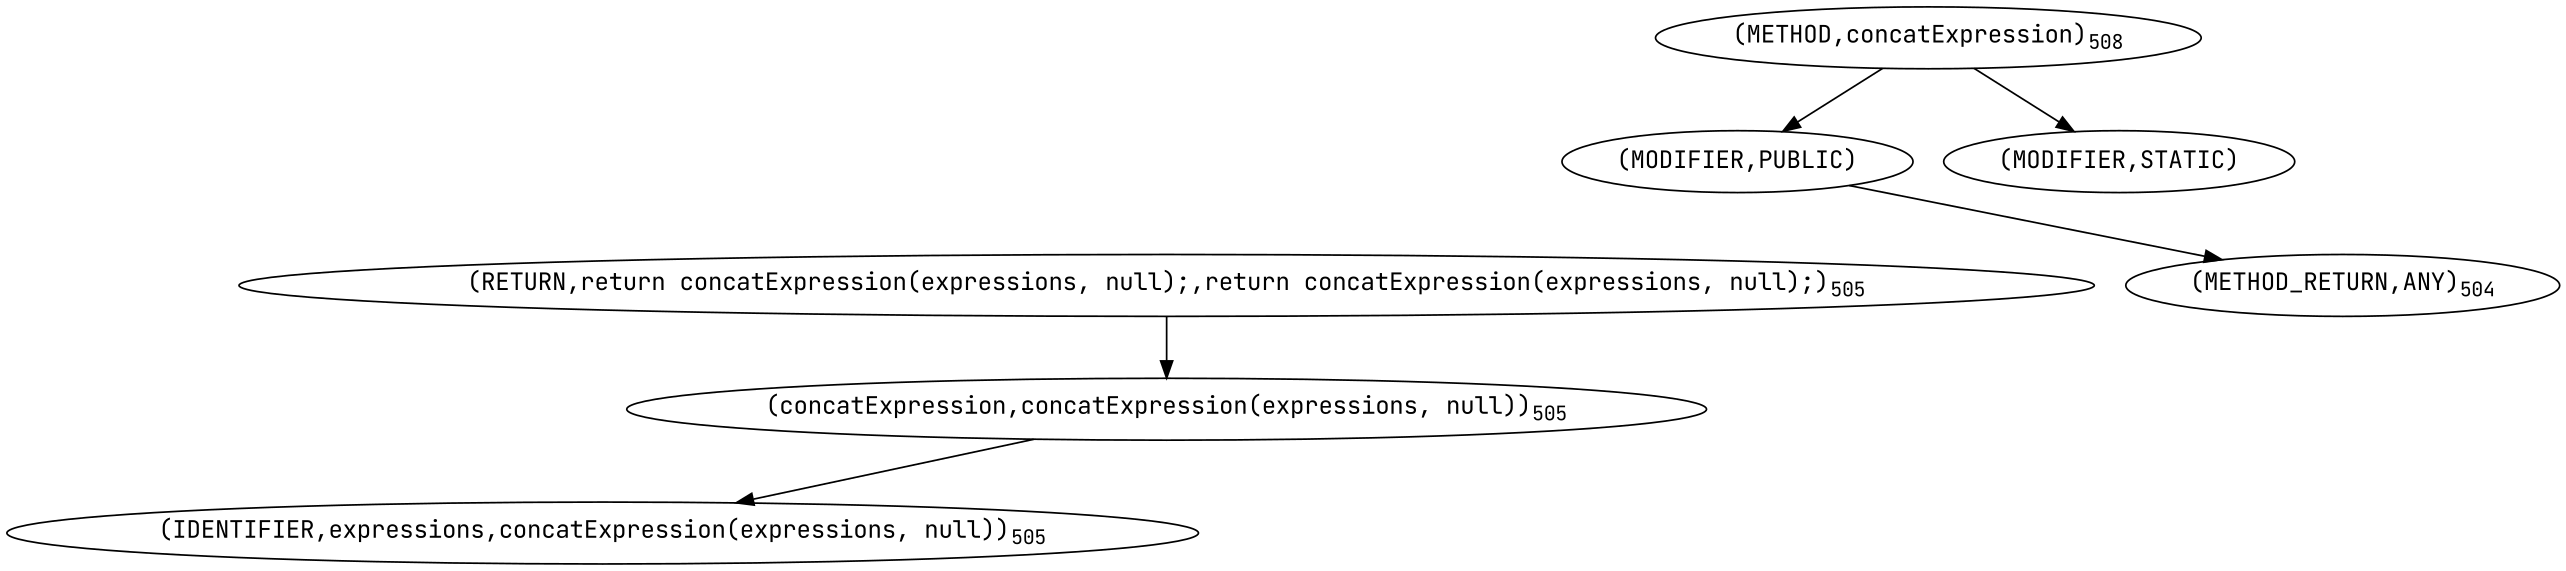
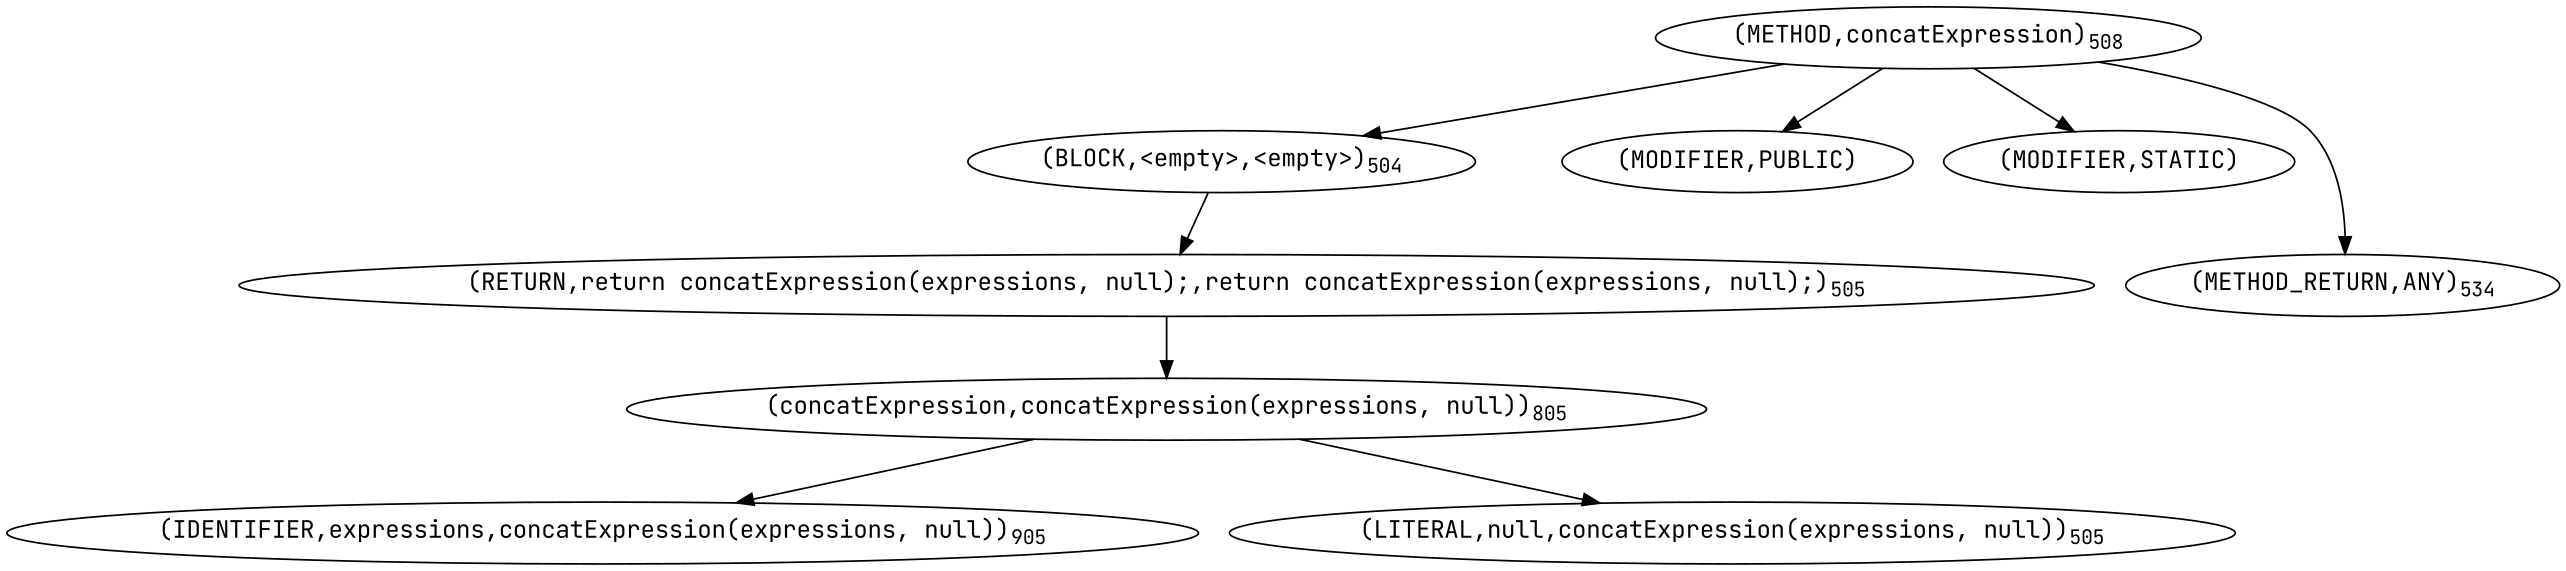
node "(BLOCK,<empty>,<empty>)": added
edge "(MODIFIER,PUBLIC)" -> "(METHOD_RETURN,ANY)": now "(METHOD,concatExpression)" -> "(METHOD_RETURN,ANY)"
node "(METHOD_RETURN,ANY)": text "504" -> "534"
node "(concatExpression,concatExpression(expressions, null))": text "505" -> "805"
node "(IDENTIFIER,expressions,concatExpression(expressions, null))": text "505" -> "905"
node "(LITERAL,null,concatExpression(expressions, null))": added
